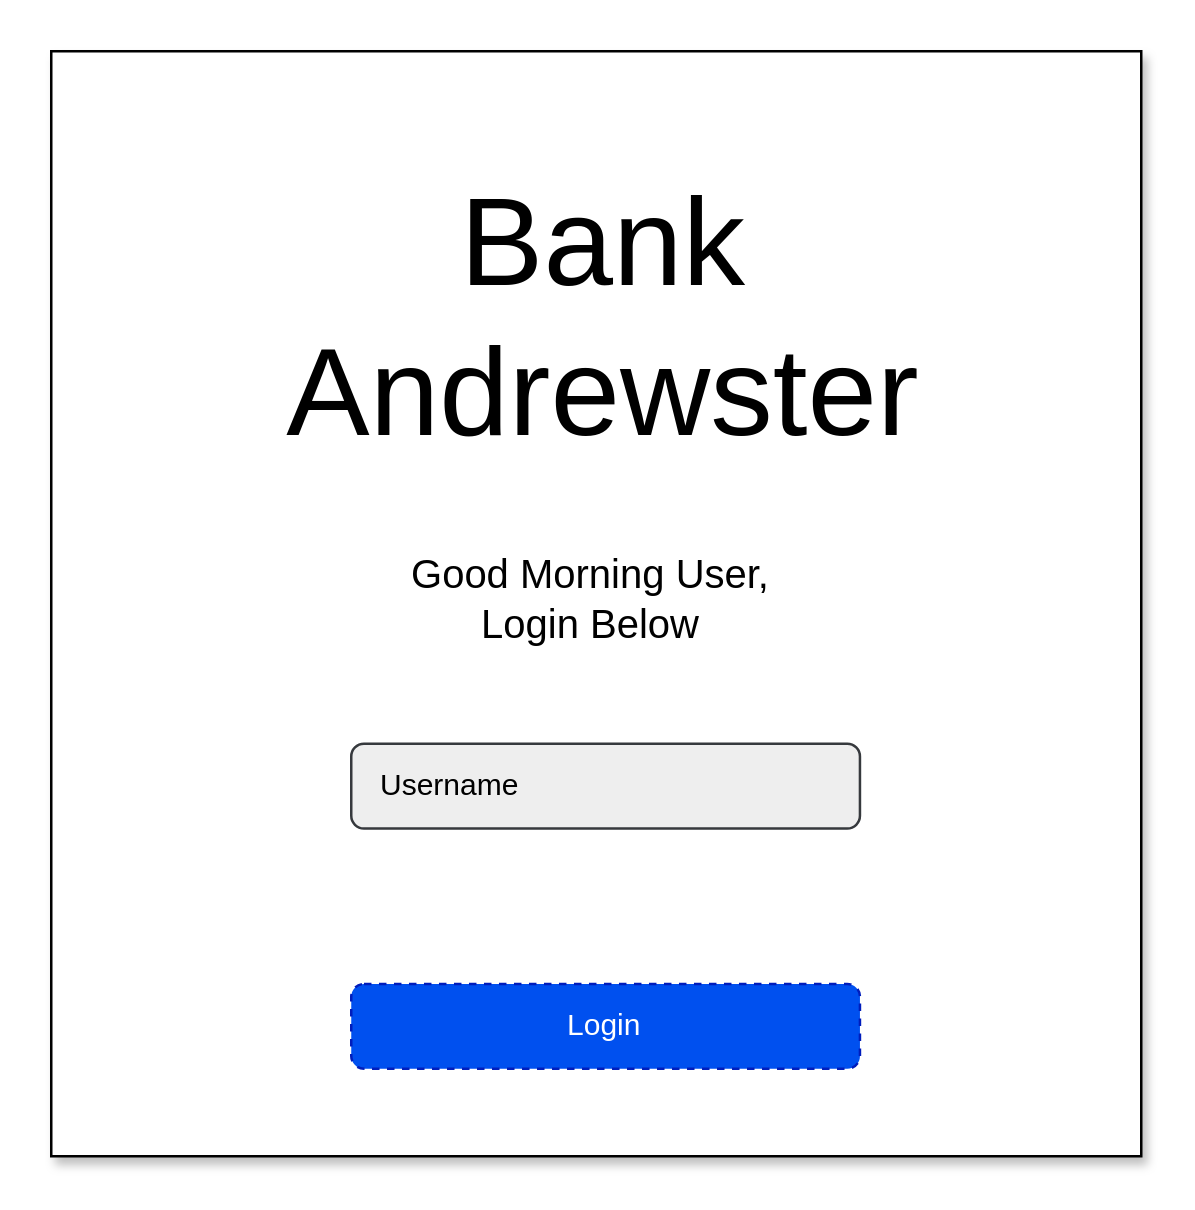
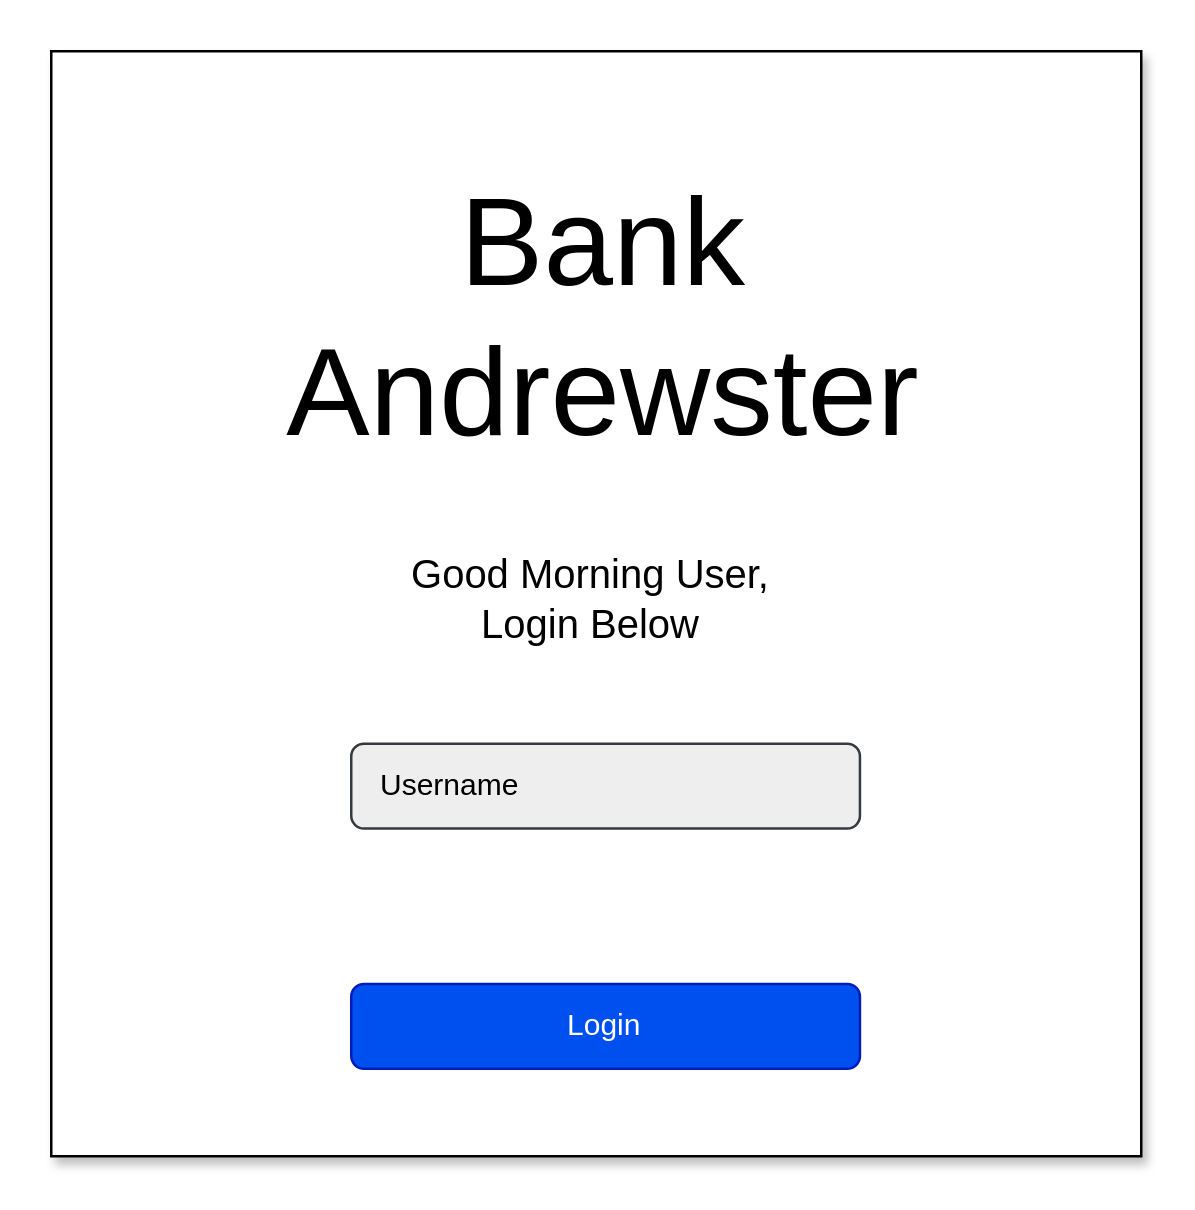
node "Login": style dashed -> solid
